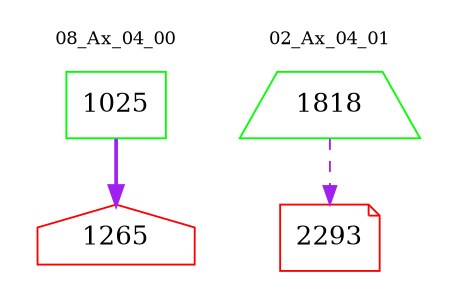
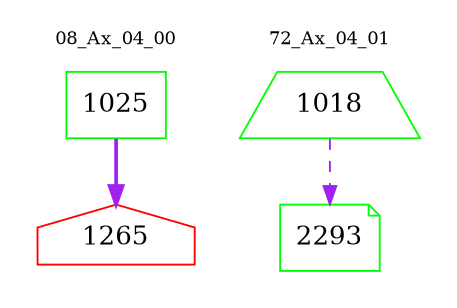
cluster "02_Ax_04_01": label "02_Ax_04_01" -> "72_Ax_04_01"
node "1818": label "1818" -> "1018"
node "2293": color red -> green
